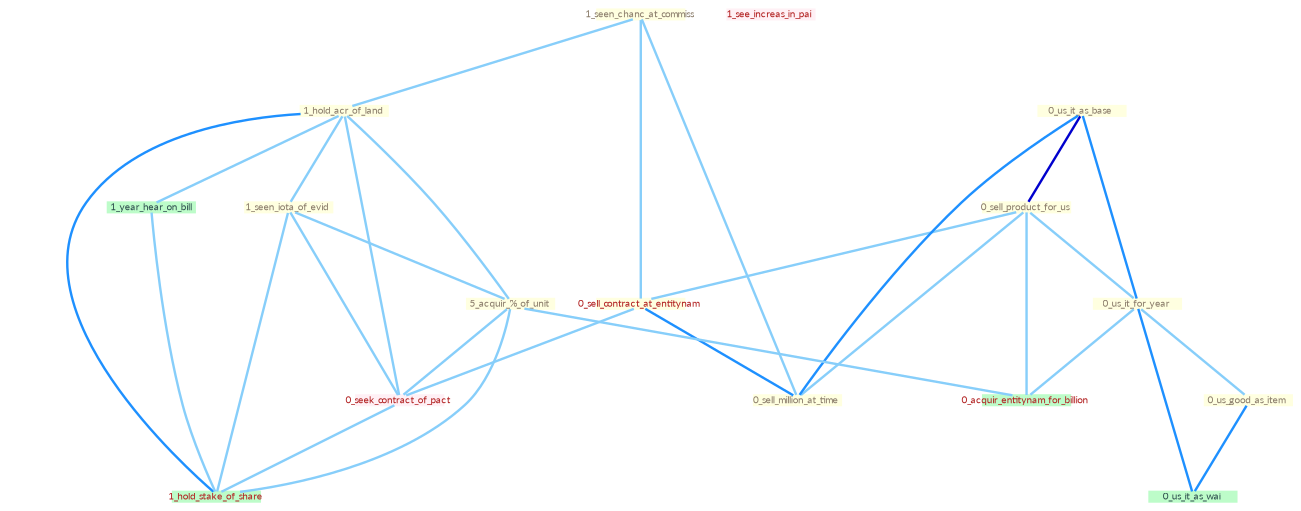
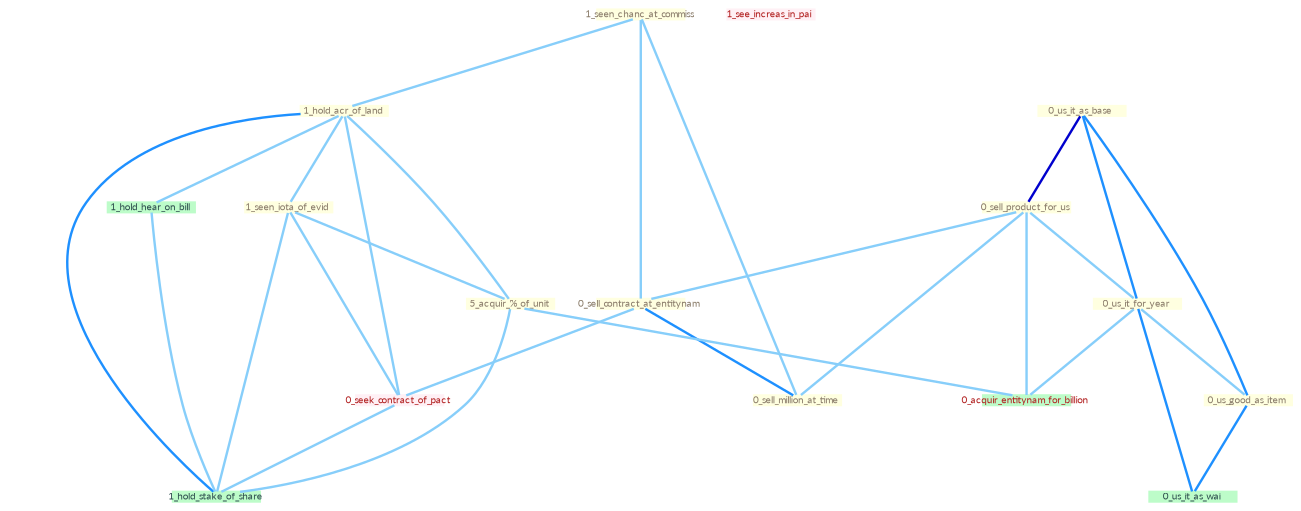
node "1_year_hear_on_bill": label "1_year_hear_on_bill" -> "1_hold_hear_on_bill"
edge "0_us_it_as_base" -- "0_sell_million_at_time": now "0_us_it_as_base" -- "0_us_good_as_item"
node "0_sell_contract_at_entitynam": fontcolor #b22222 -> #8b7d6b
edge "5_acquir_%_of_unit" -- "0_seek_contract_of_pact": removed
node "1_hold_stake_of_share": fontcolor #b22222 -> #2f4f4f
